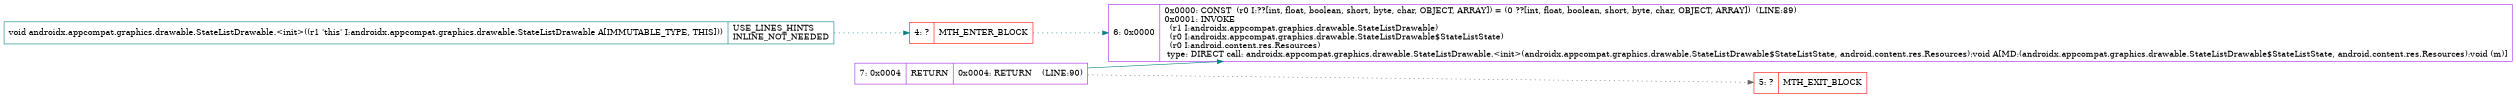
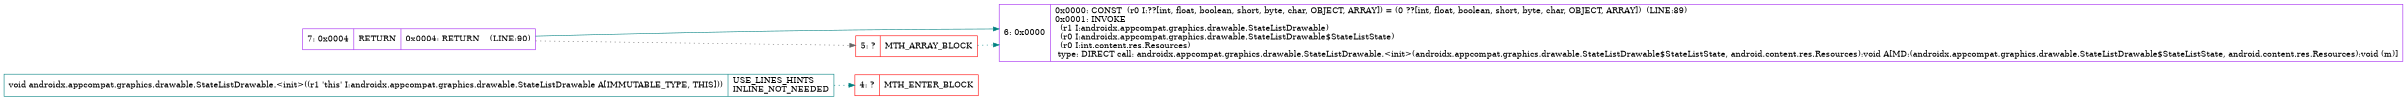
edge "4: ?" -> "6: 0x0000": now "5: ?" -> "6: 0x0000"
node "6: 0x0000": text "(r0 I:android.content.res.Resources)" -> "(r0 I:int.content.res.Resources)"
node "5: ?": text "MTH_EXIT_BLOCK" -> "MTH_ARRAY_BLOCK"
